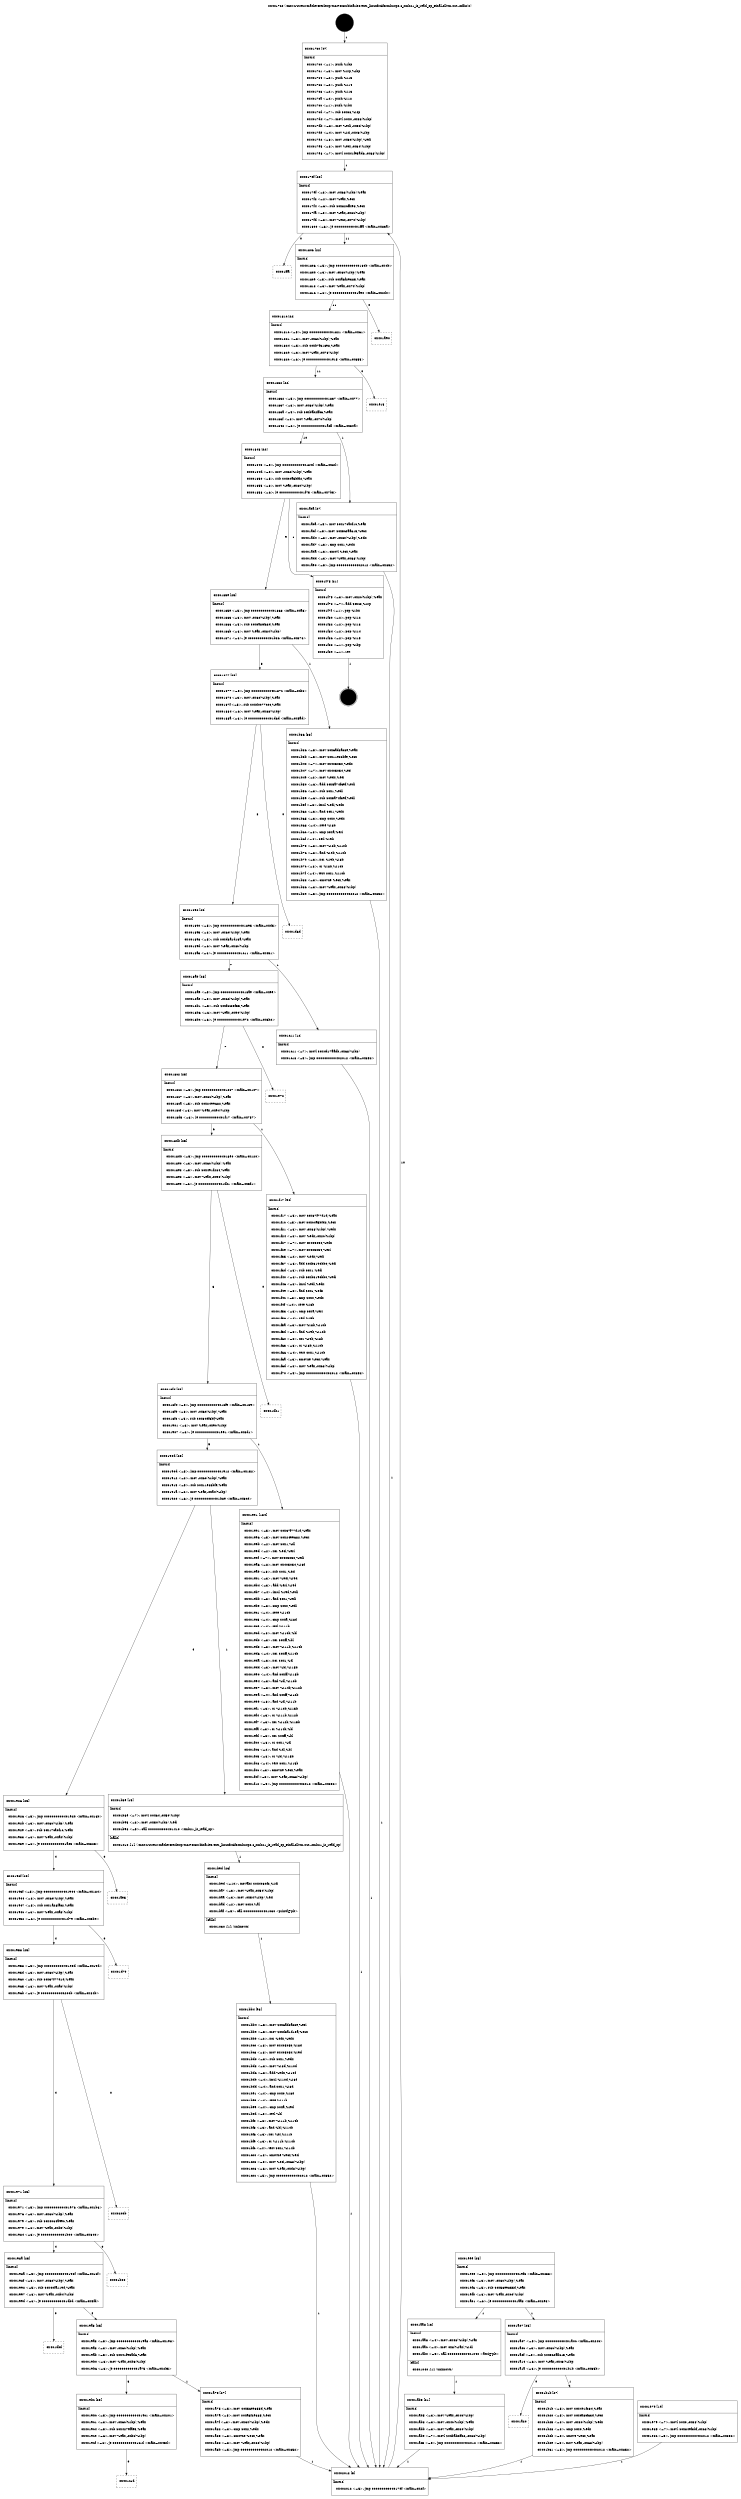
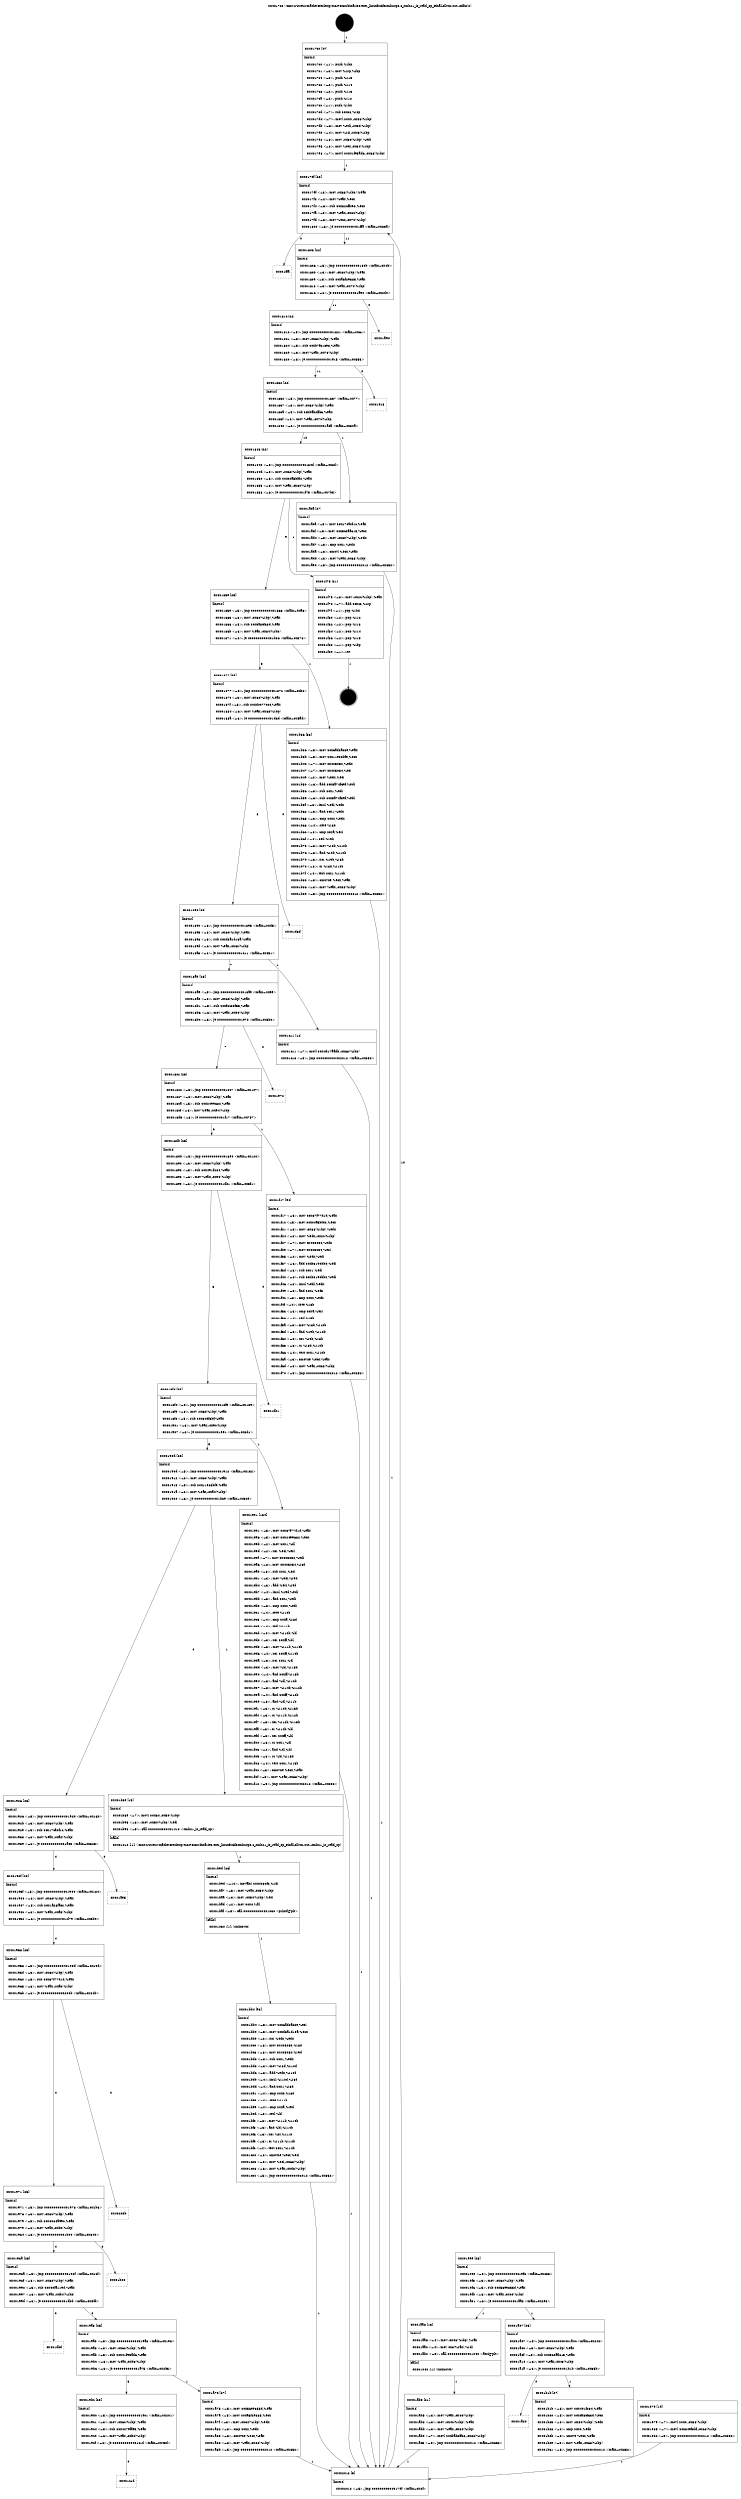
node "0x401d79": removed
edge "0x401b1b [27]" -> "0x402012 [5]": removed, label "1"
